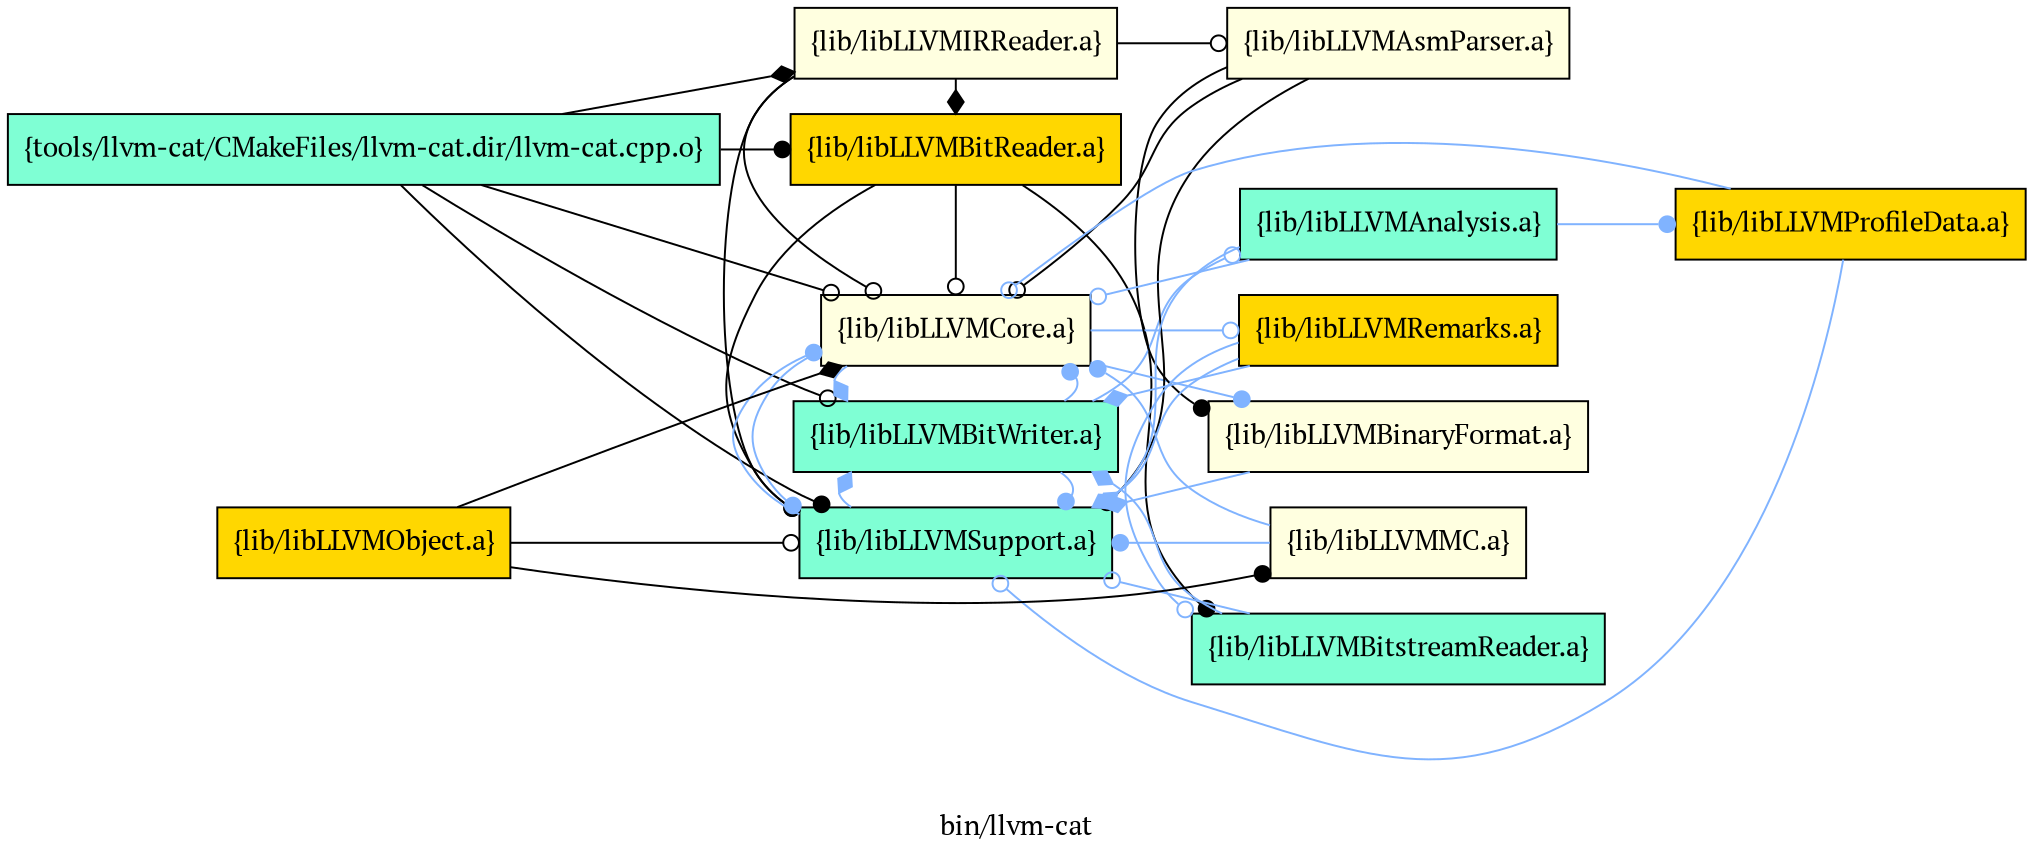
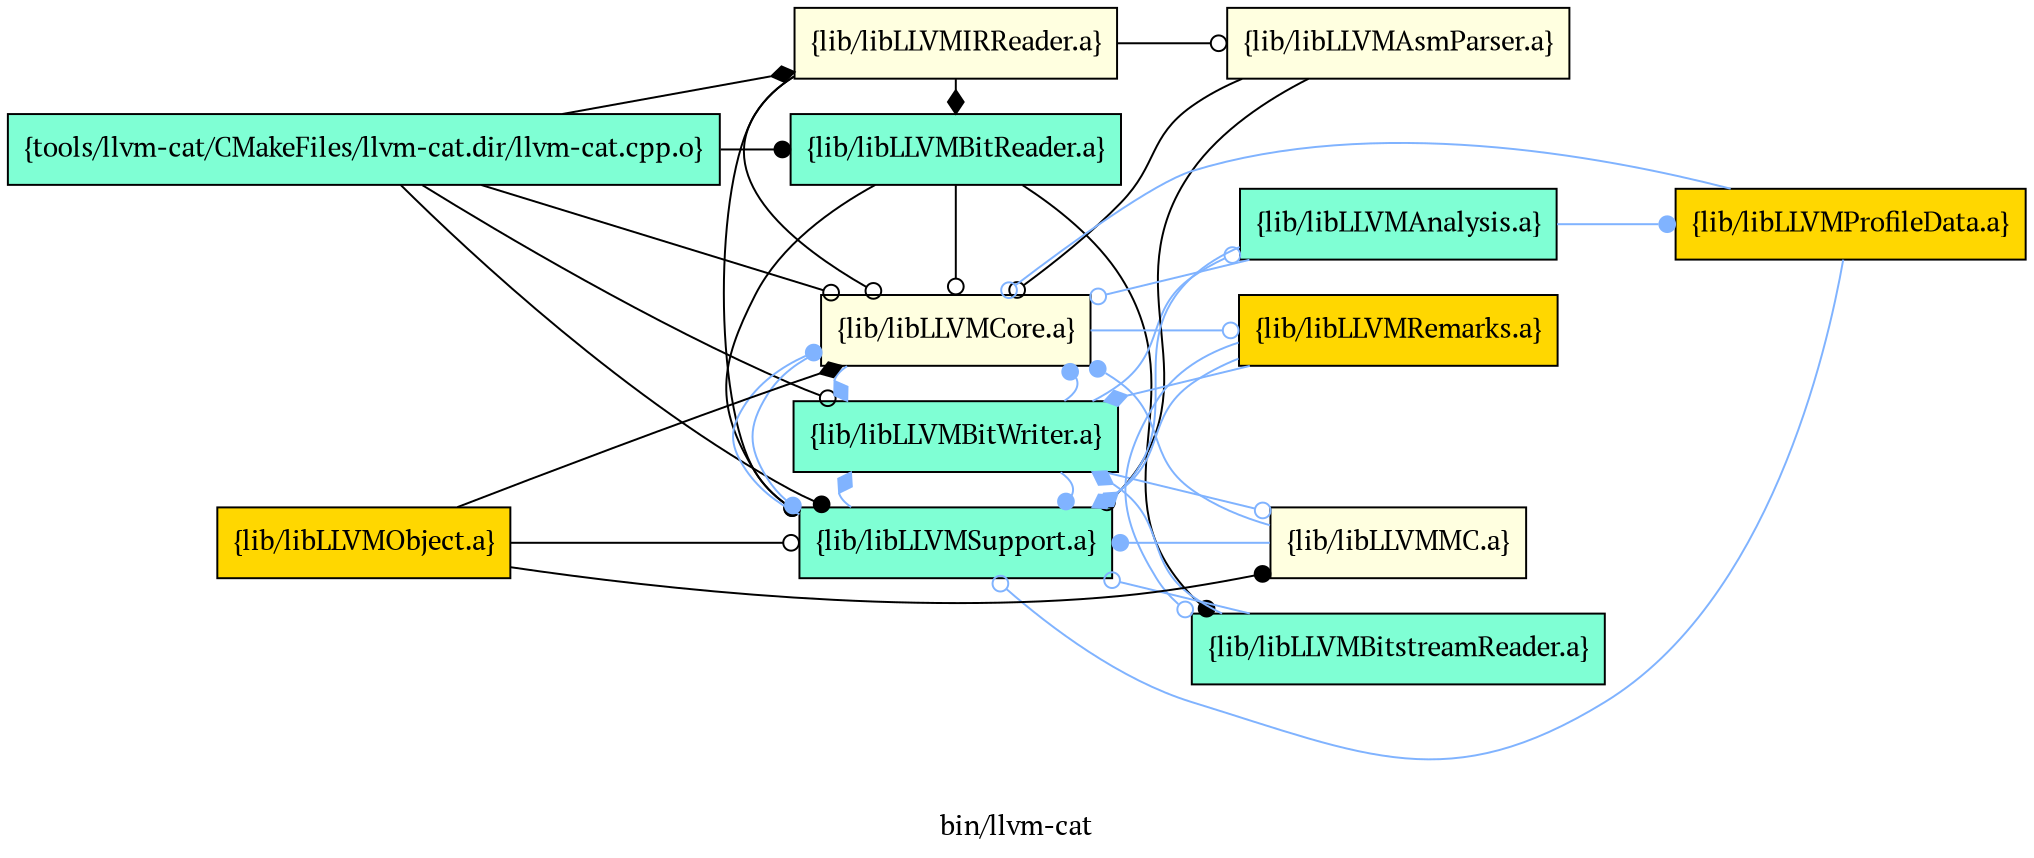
node "{lib/libLLVMBitReader.a}": fillcolor gold -> aquamarine
node "{lib/libLLVMBinaryFormat.a}": removed
edge "{lib/libLLVMBitWriter.a}" -> "{lib/libLLVMMC.a}": added
